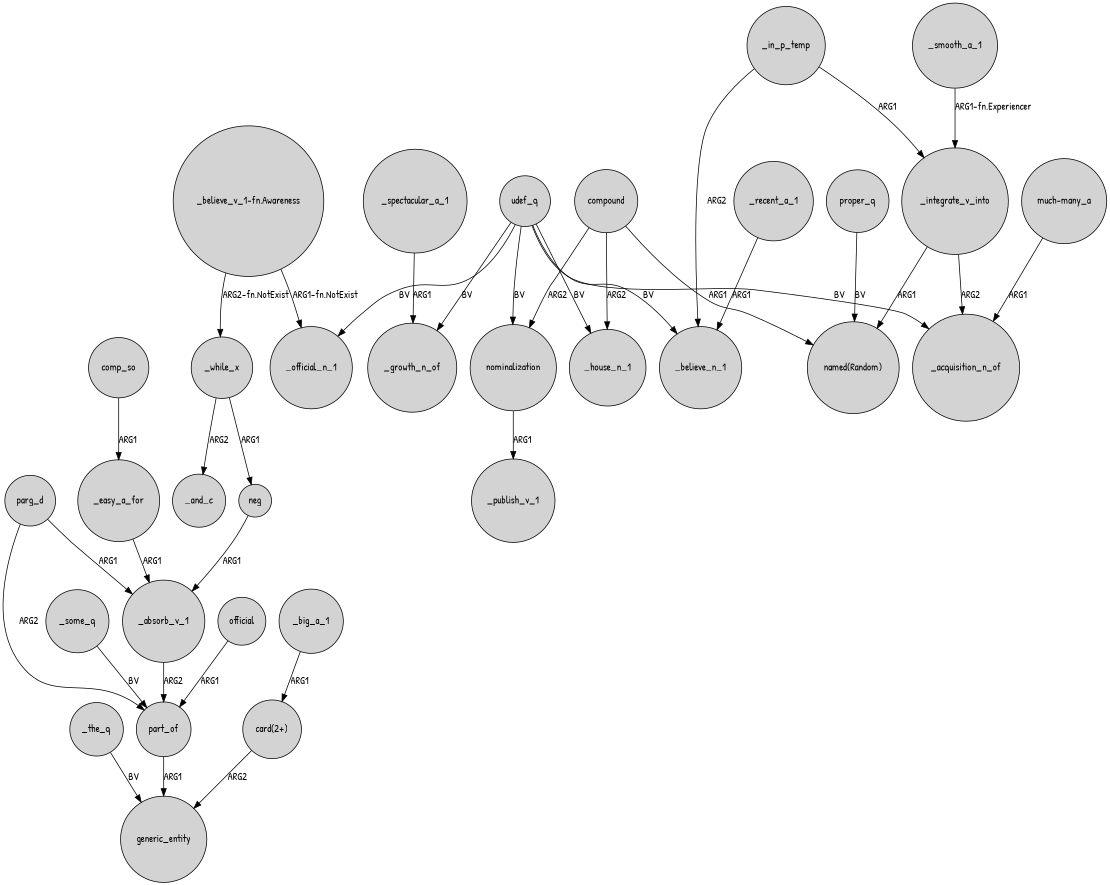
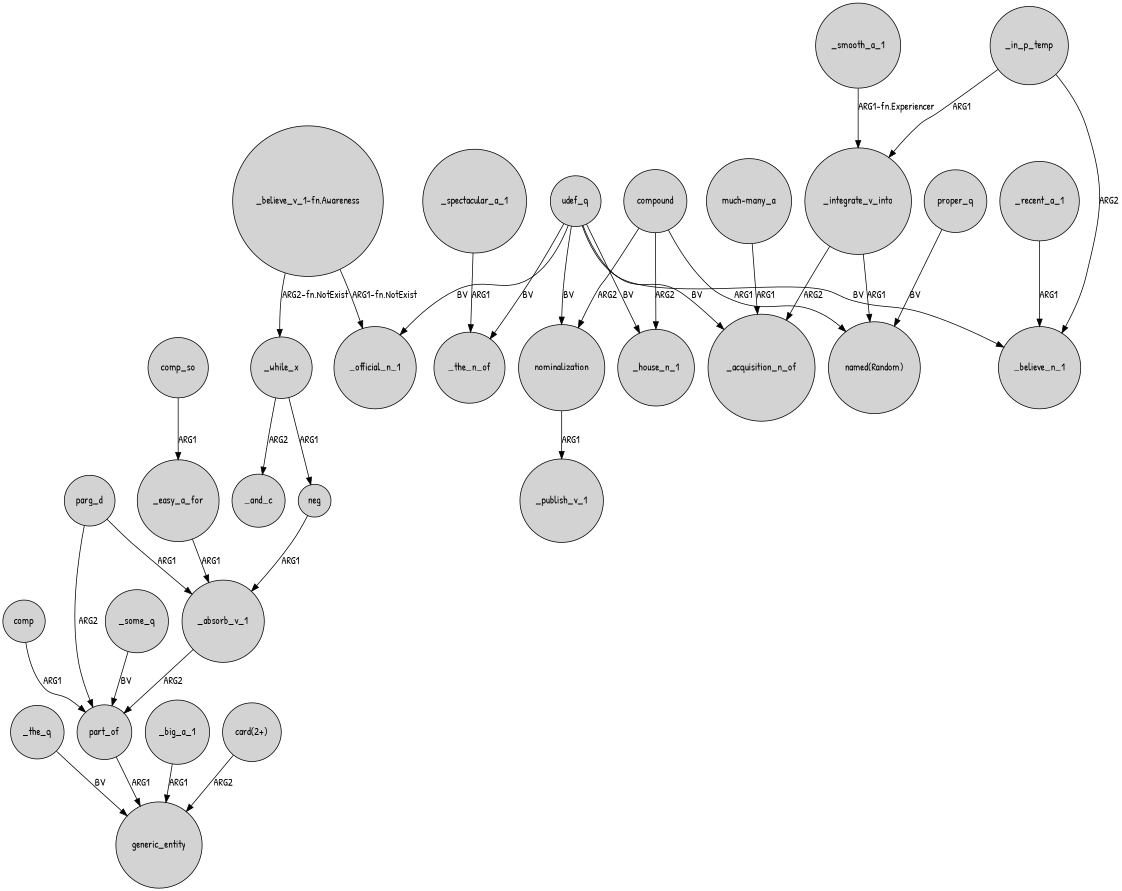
node "_growth_n_of": label "_growth_n_of" -> "_the_n_of"
node "official": label "official" -> "comp"
edge "_big_a_1" -> "card(2+)": now "_big_a_1" -> "generic_entity"
